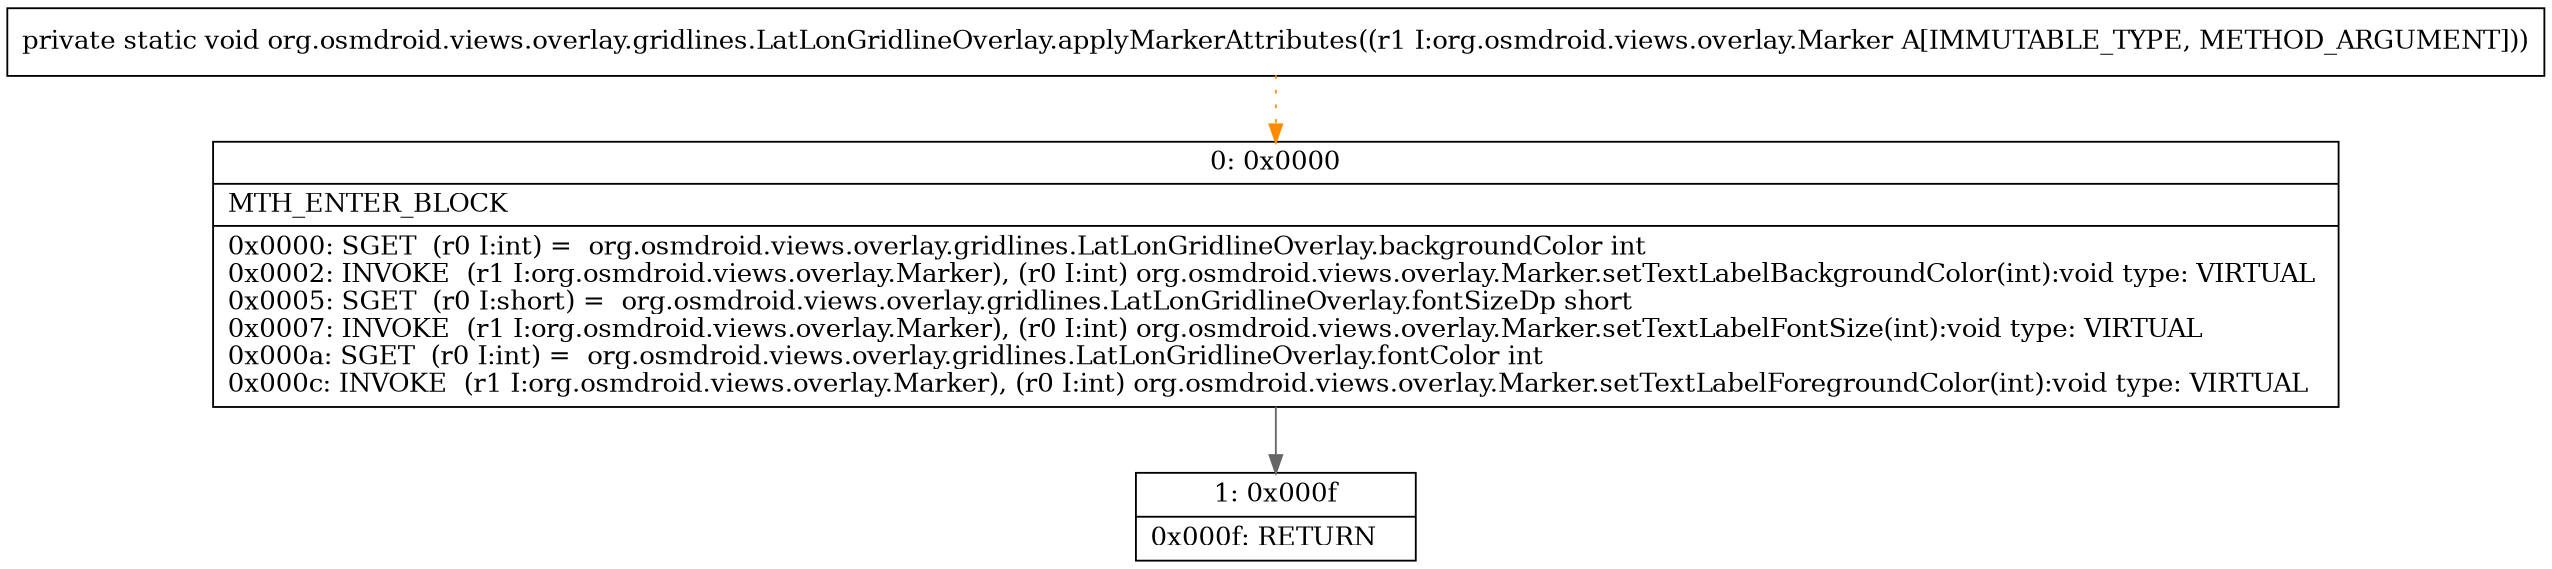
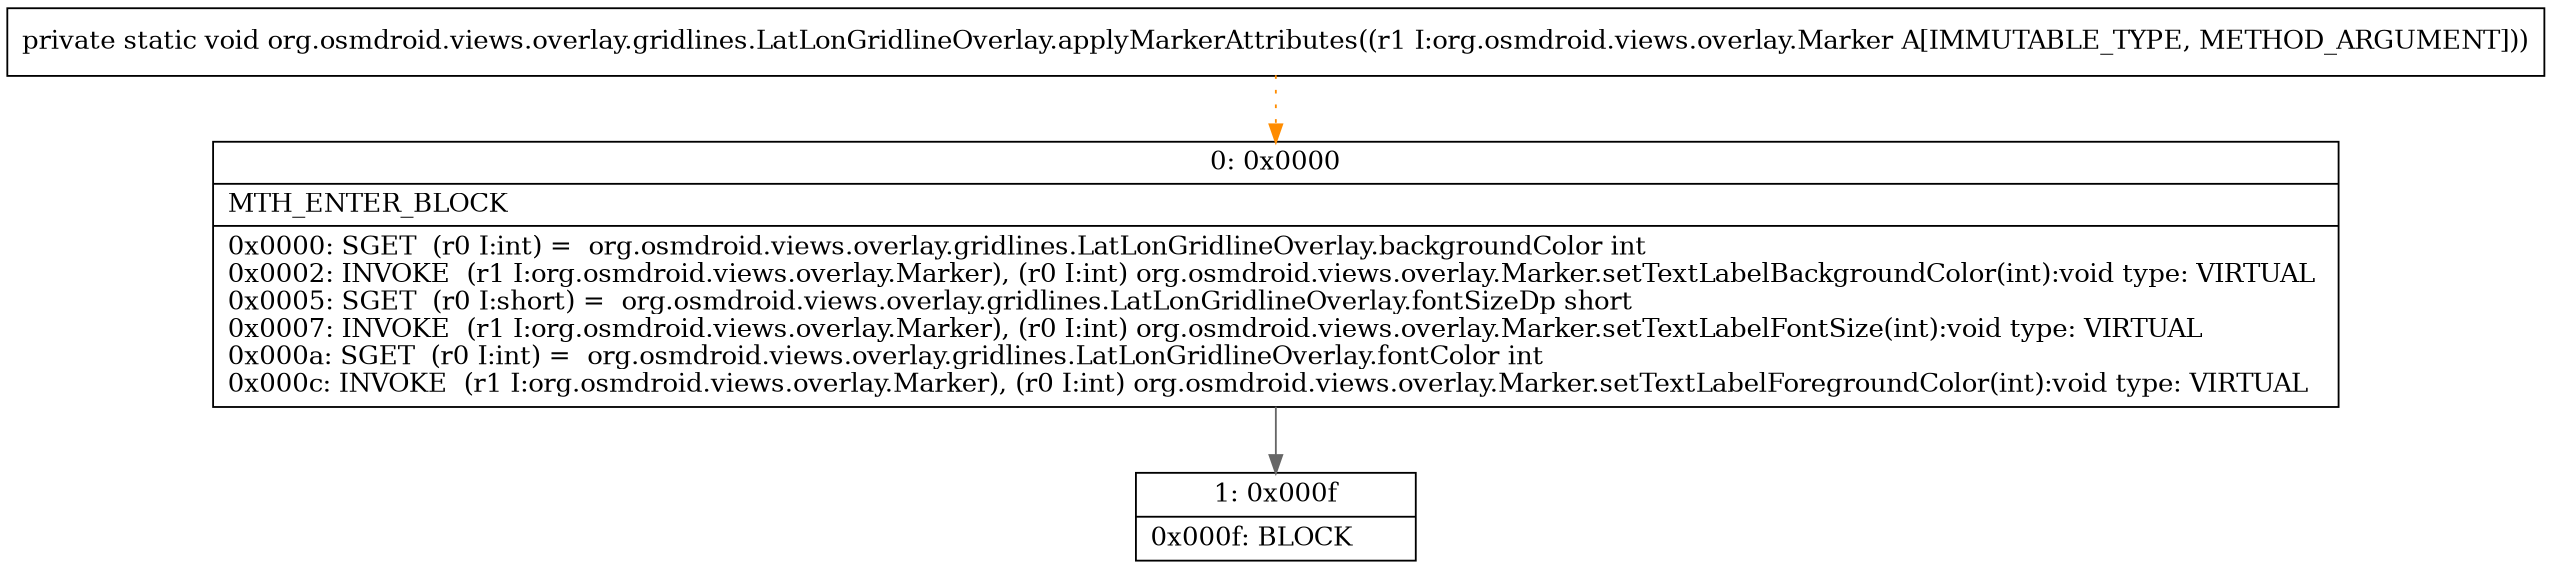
node "1: 0x000f": text "0x000f: RETURN" -> "0x000f: BLOCK"
